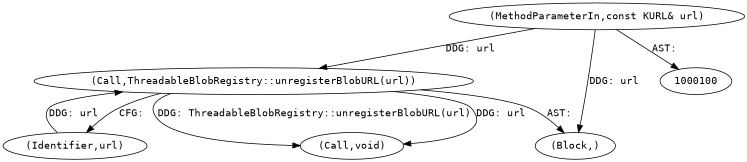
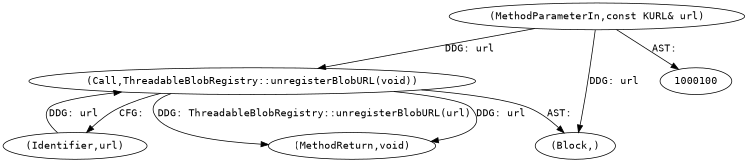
node "(Call,ThreadableBlobRegistry::unregisterBlobURL(url))": label "(Call,ThreadableBlobRegistry::unregisterBlobURL(url))" -> "(Call,ThreadableBlobRegistry::unregisterBlobURL(void))"
node "(Call,void)": label "(Call,void)" -> "(MethodReturn,void)"
